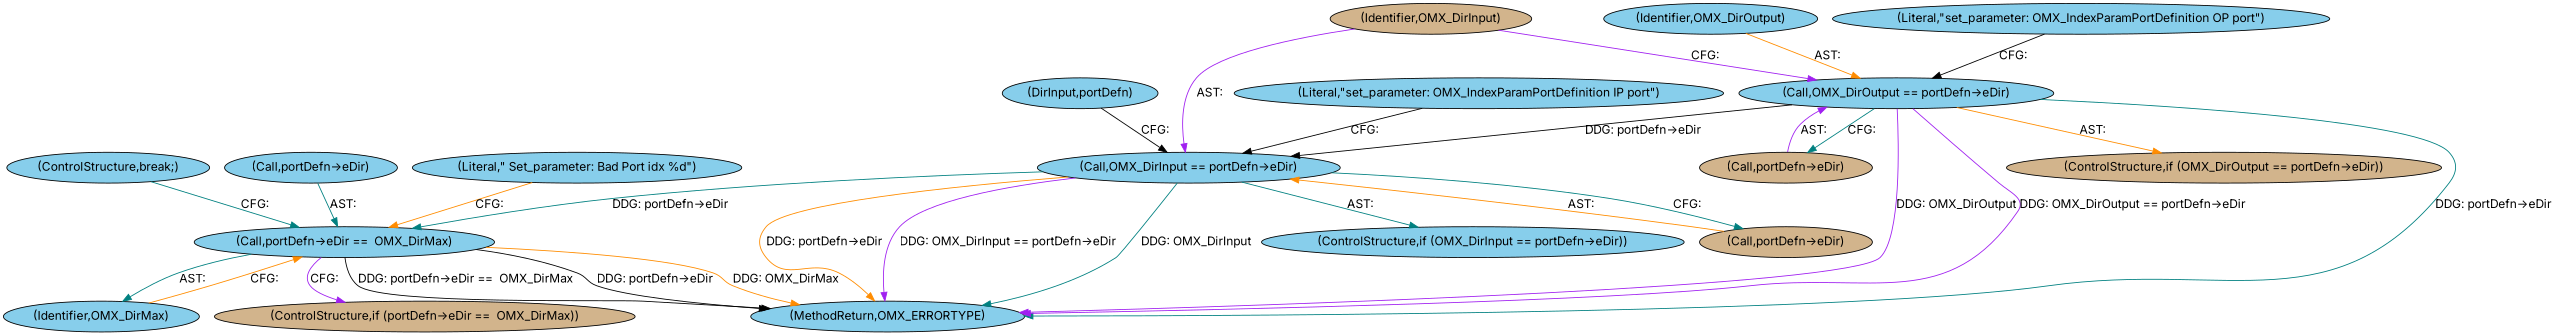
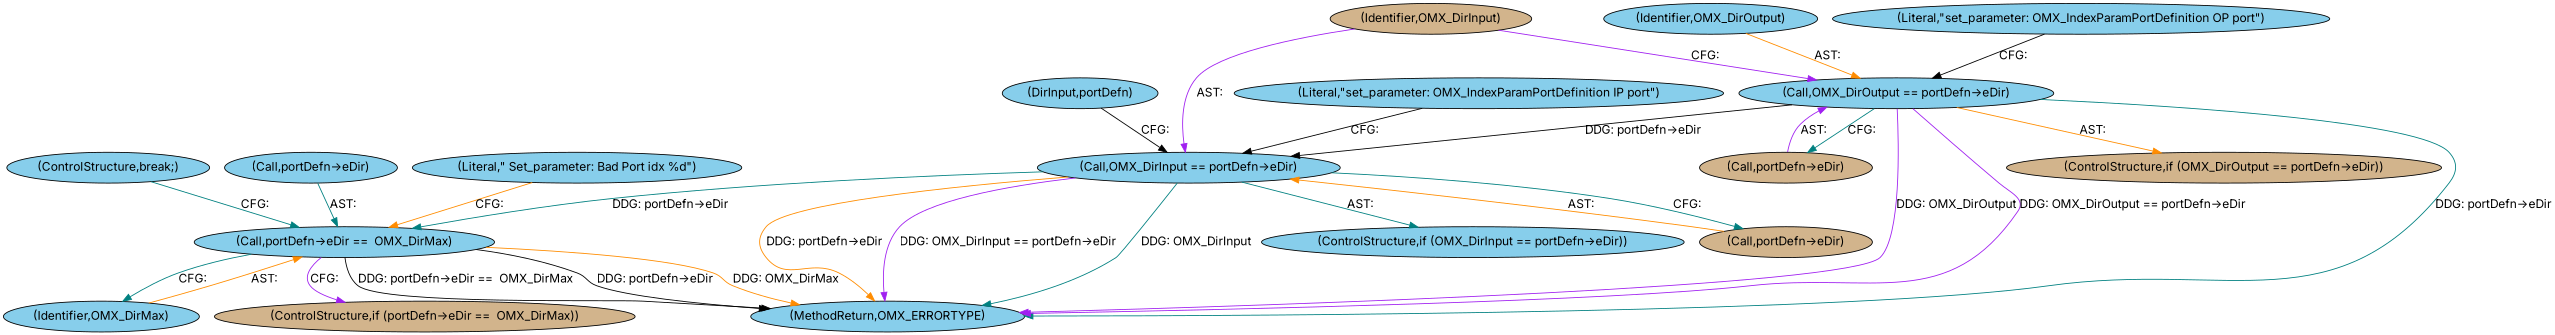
edge "(Call,portDefn->eDir ==  OMX_DirMax)" -> "(Identifier,OMX_DirMax)": label "AST: " -> "CFG: "
edge "(Identifier,OMX_DirMax)" -> "(Call,portDefn->eDir ==  OMX_DirMax)": label "CFG: " -> "AST: "
